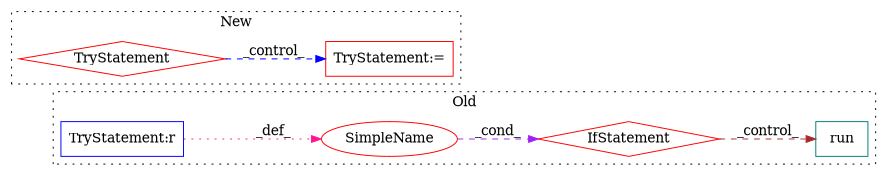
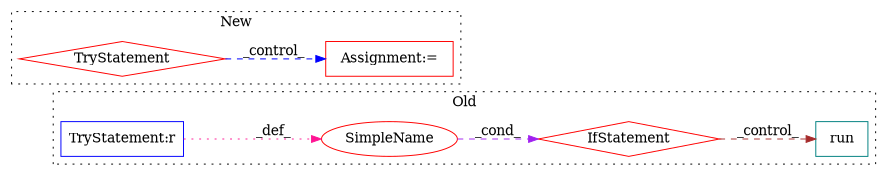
node "TryStatement:=": label "TryStatement:=" -> "Assignment:="
